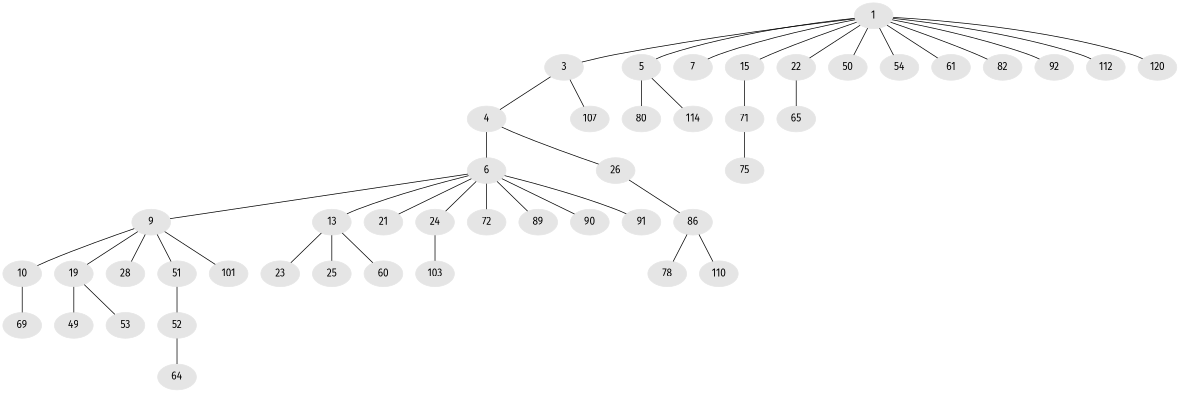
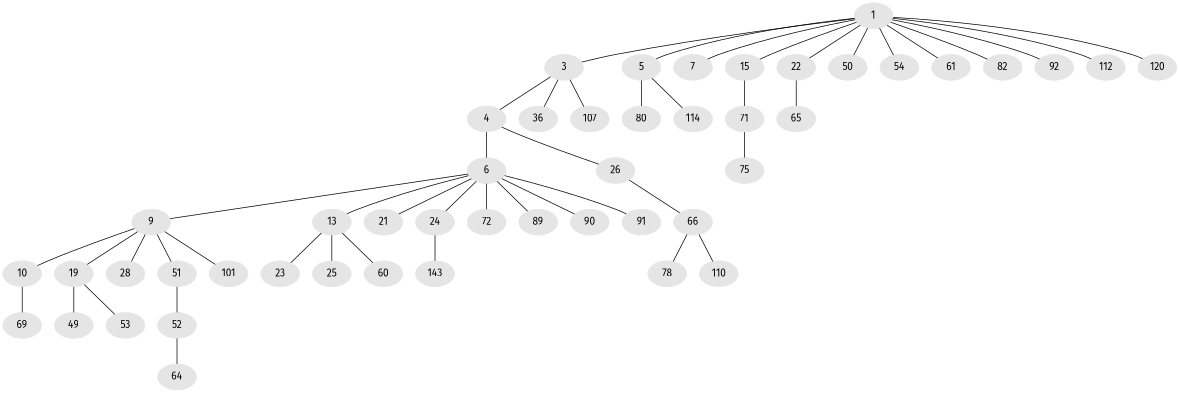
node "36": added
node "86": label "86" -> "66"
node "103": label "103" -> "143"
